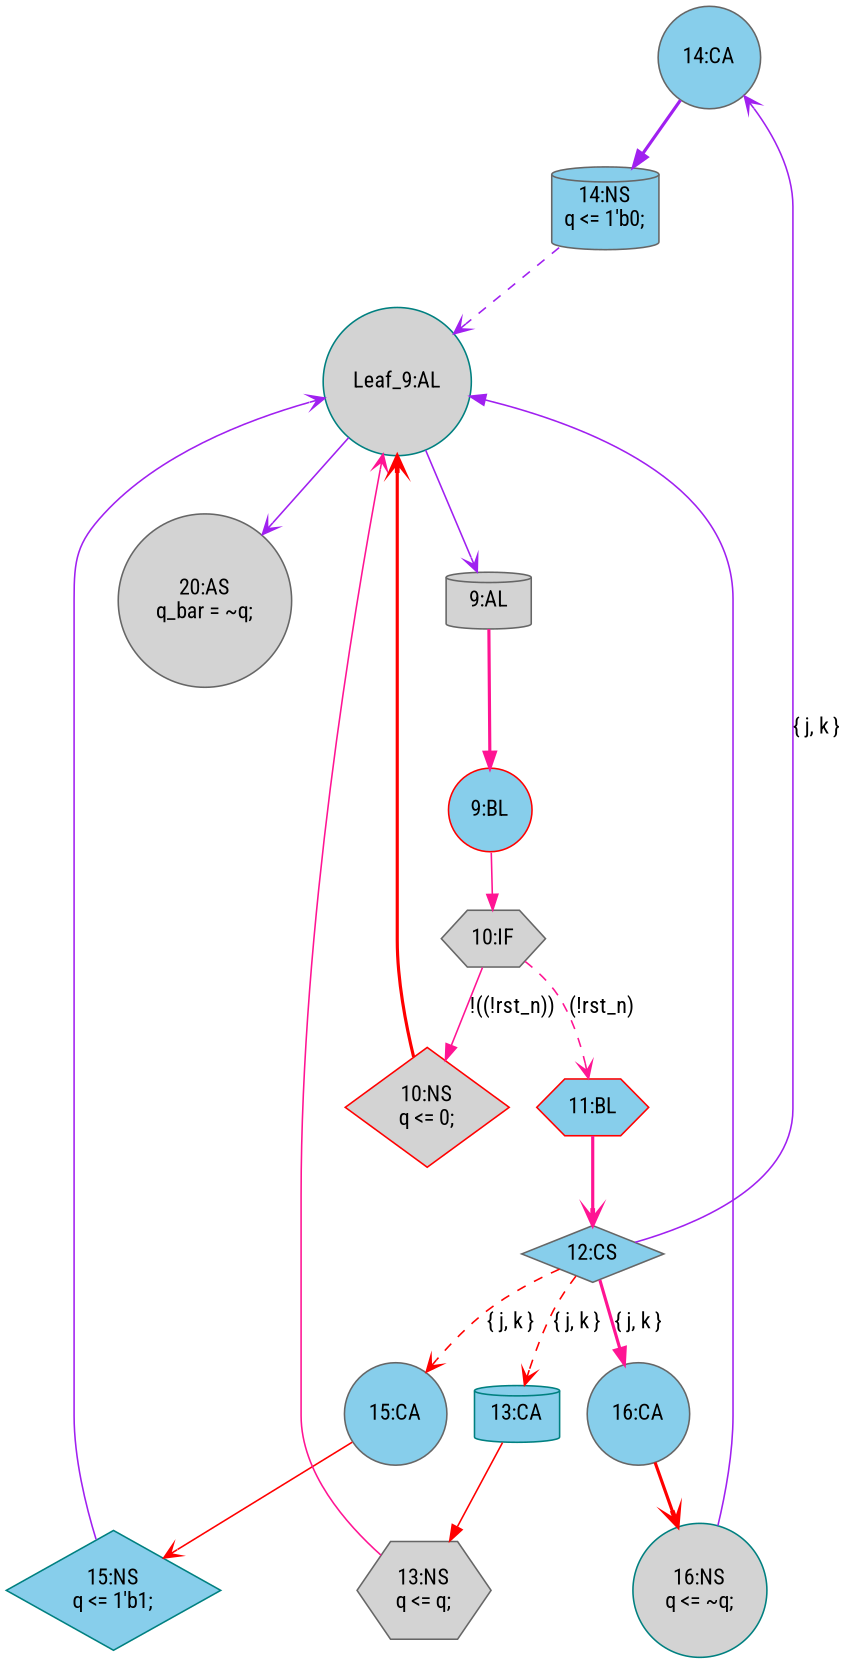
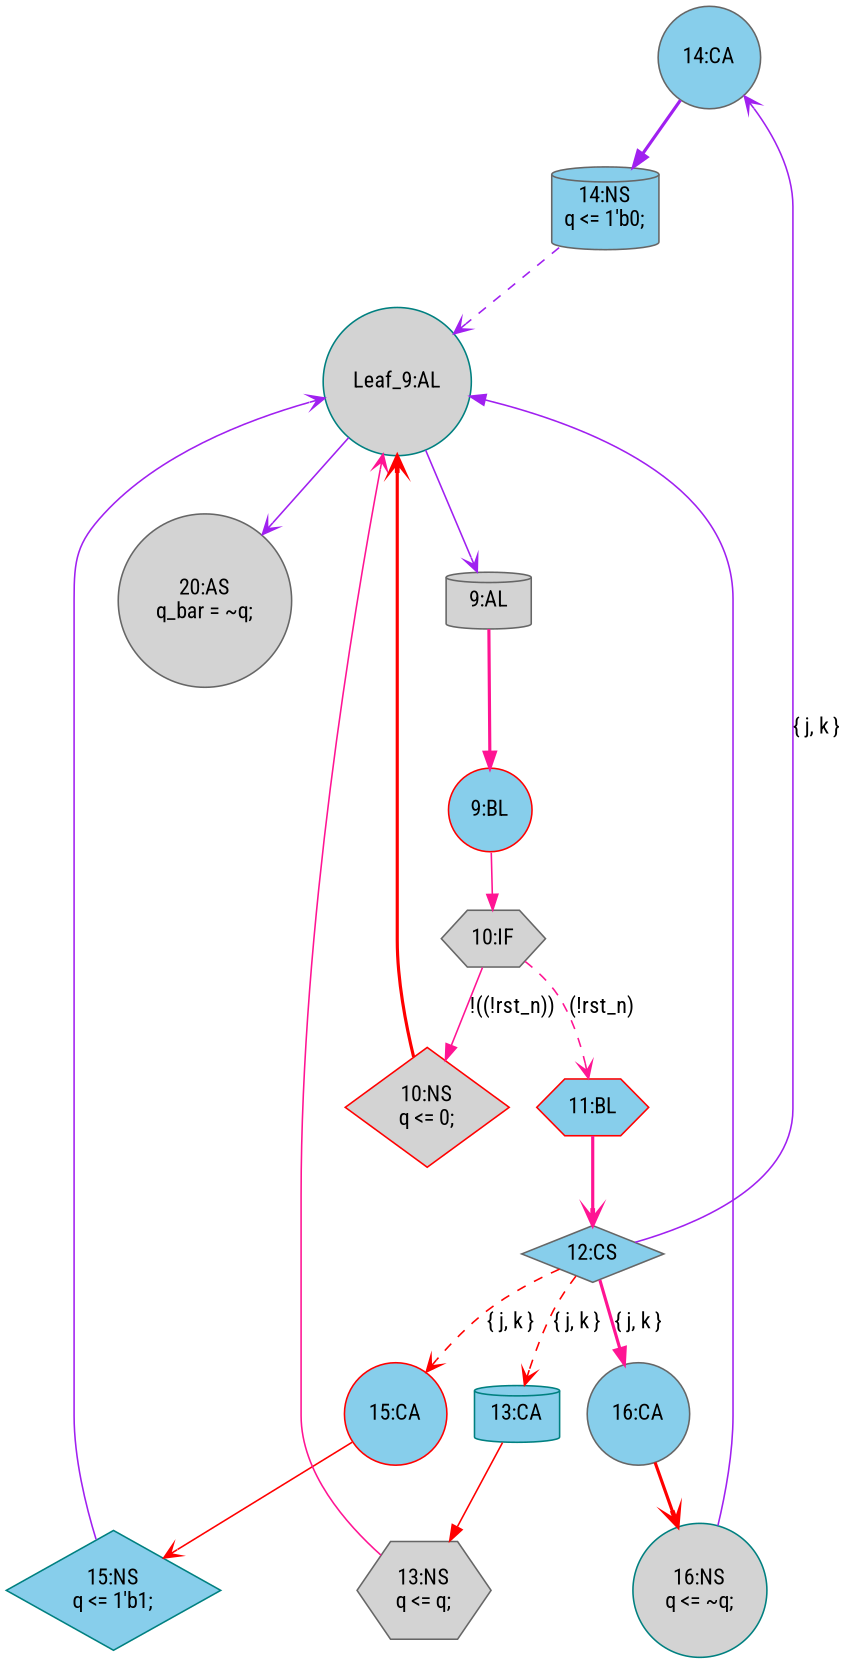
node "15:CA": color gray40 -> red
